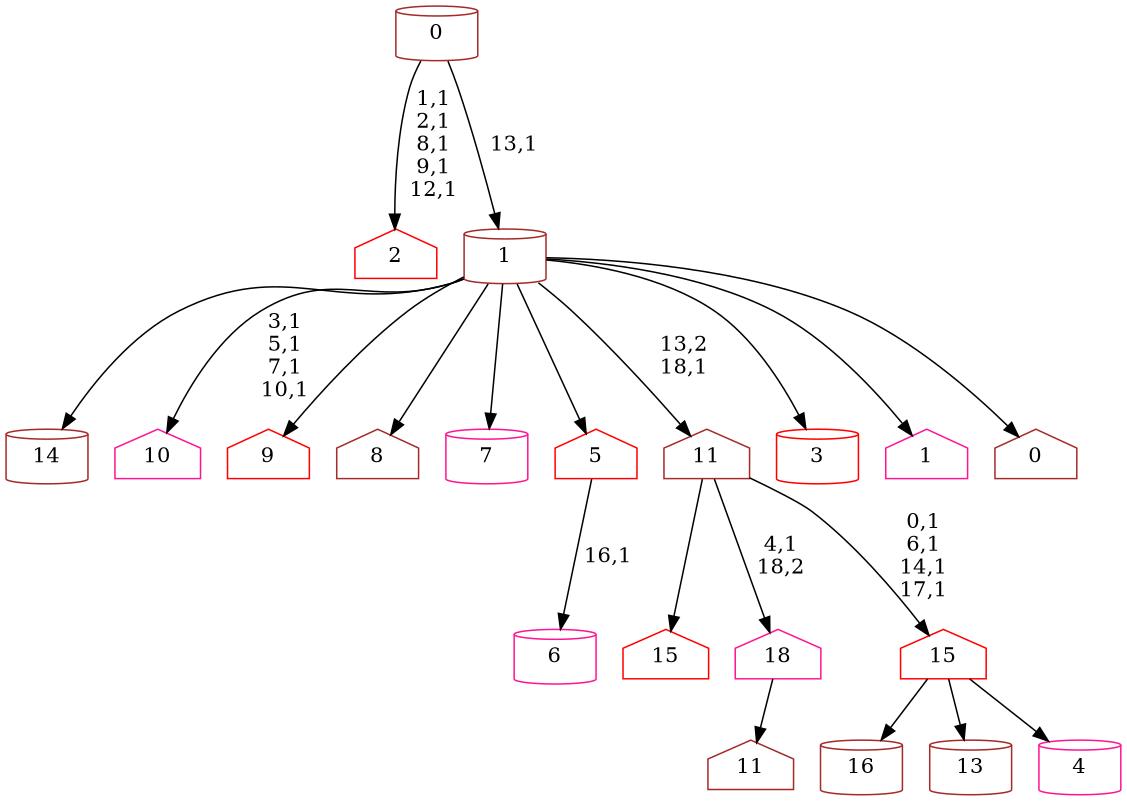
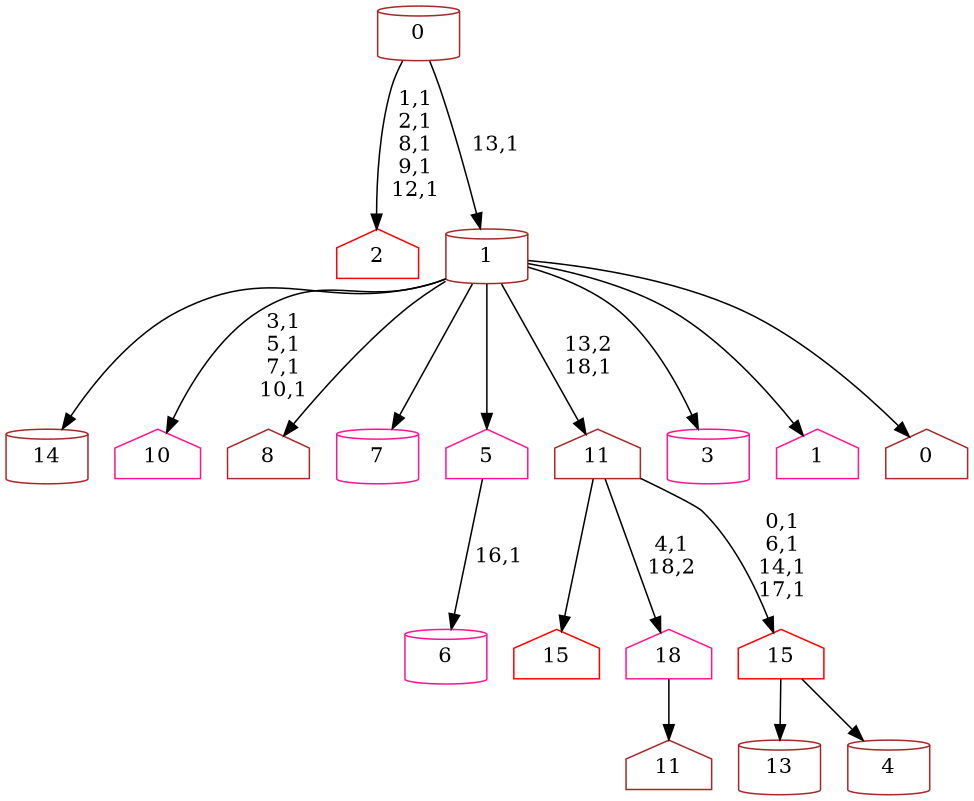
node "9": removed
node "5": color red -> deeppink
node "3": color red -> deeppink
node "16": removed
node "4": color deeppink -> brown
